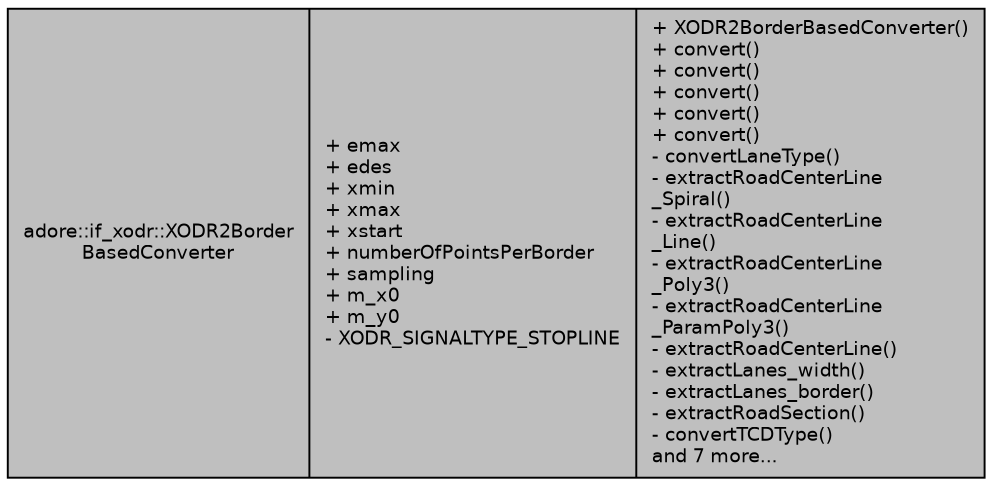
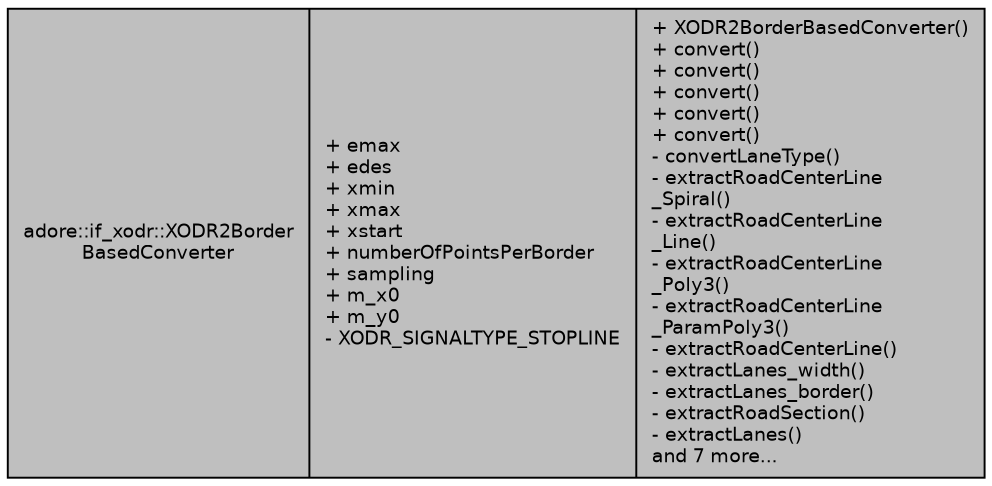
node "adore::if_xodr::XODR2Border": text "- convertTCDType()" -> "- extractLanes()"
